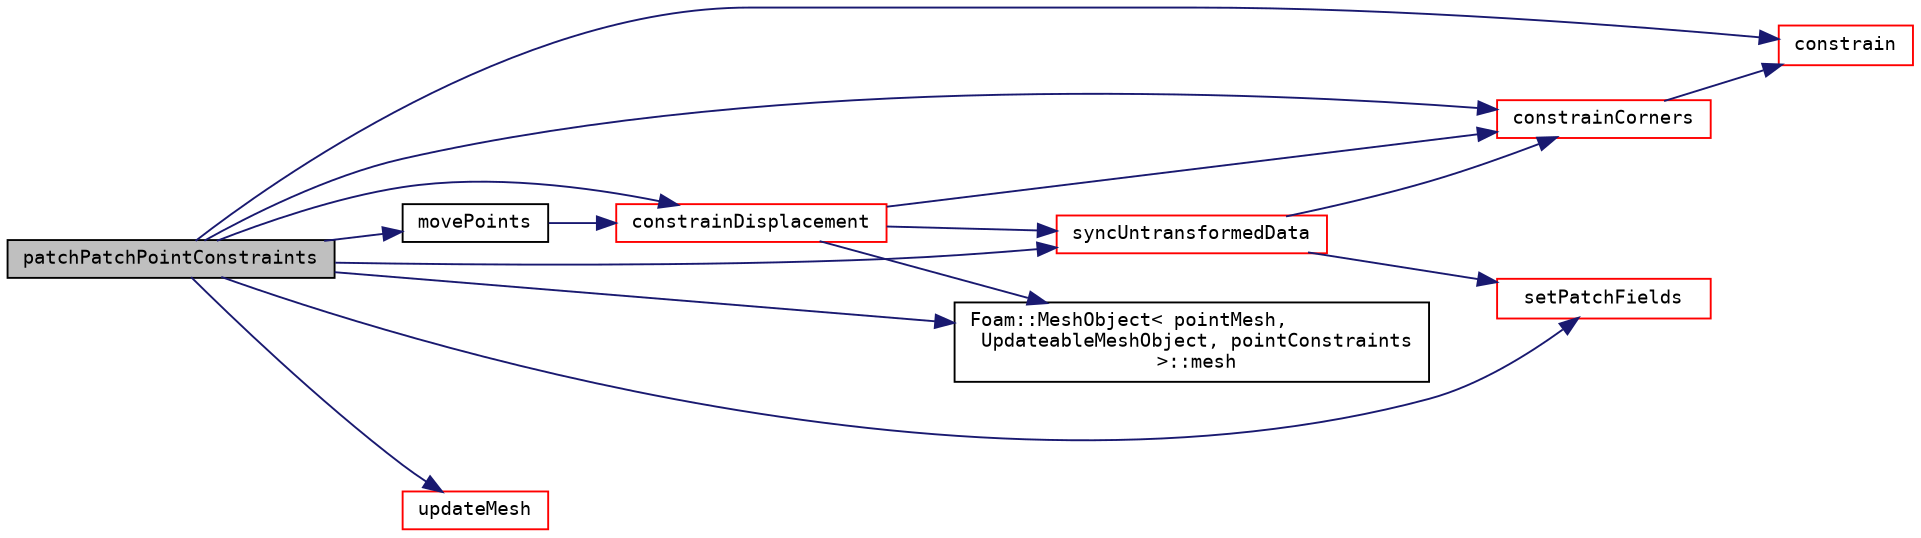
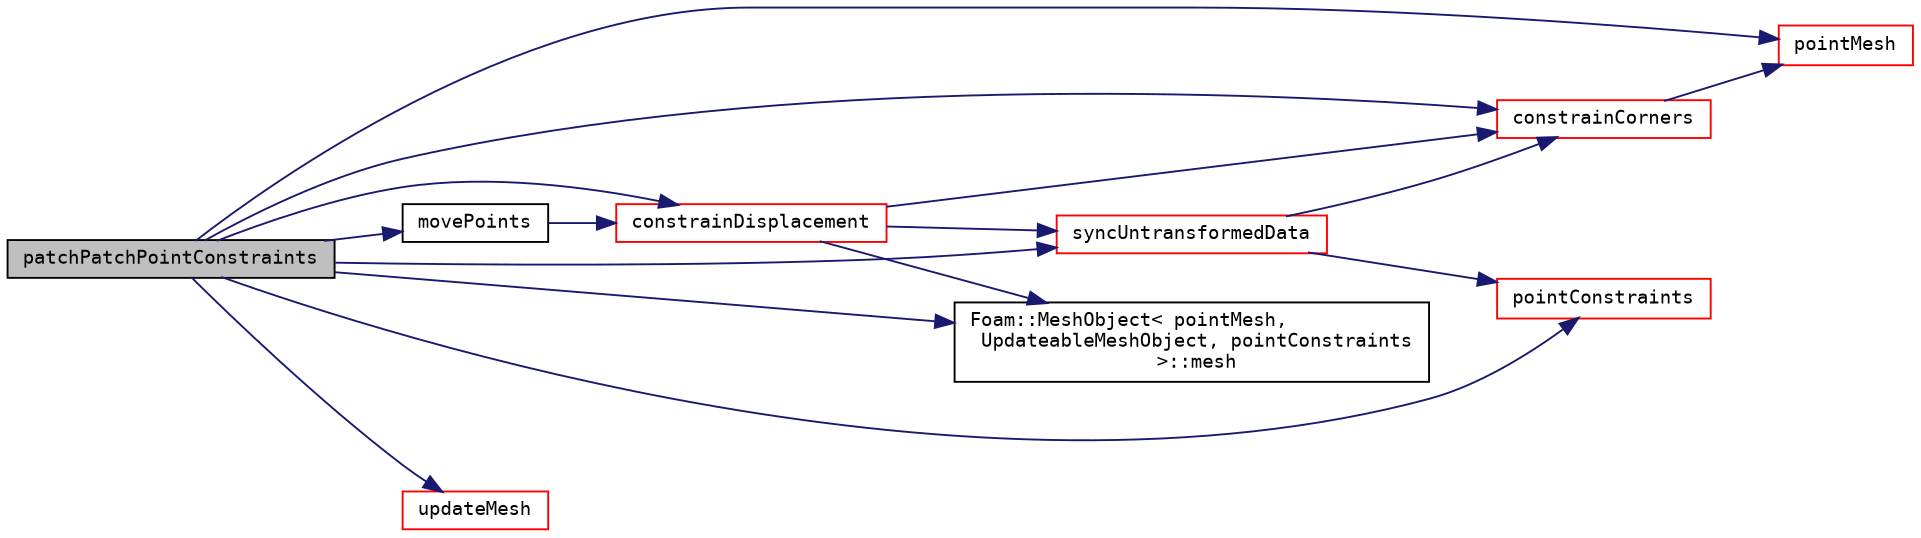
node "constrain": label "constrain" -> "pointMesh"
node "setPatchFields": label "setPatchFields" -> "pointConstraints"
